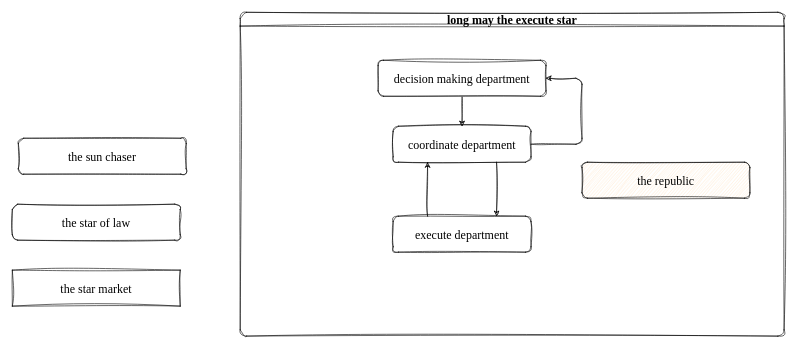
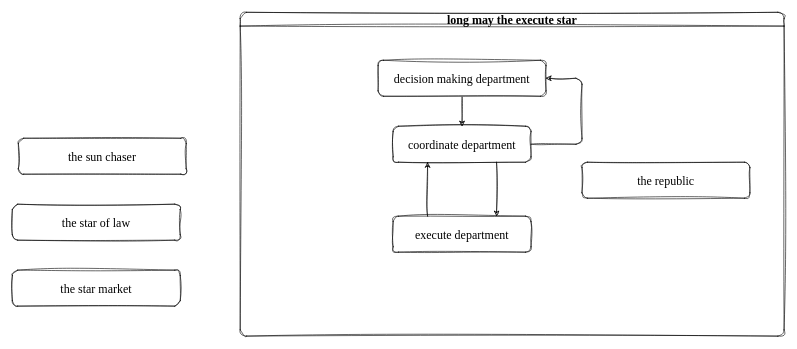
node "the republic": fillcolor #ffe6cc -> #ffffff
node "the star market": shape rectangle -> rounded rectangle
